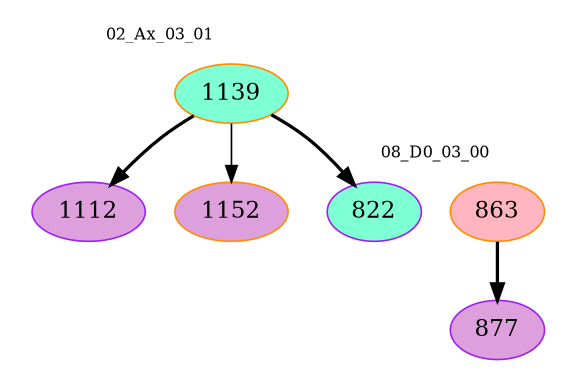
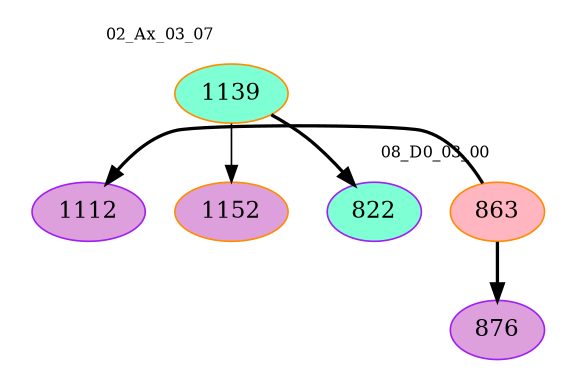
cluster "02_Ax_03_01": label "02_Ax_03_01" -> "02_Ax_03_07"
edge "1139" -> "1112": now "863" -> "1112"
node "877": label "877" -> "876"
